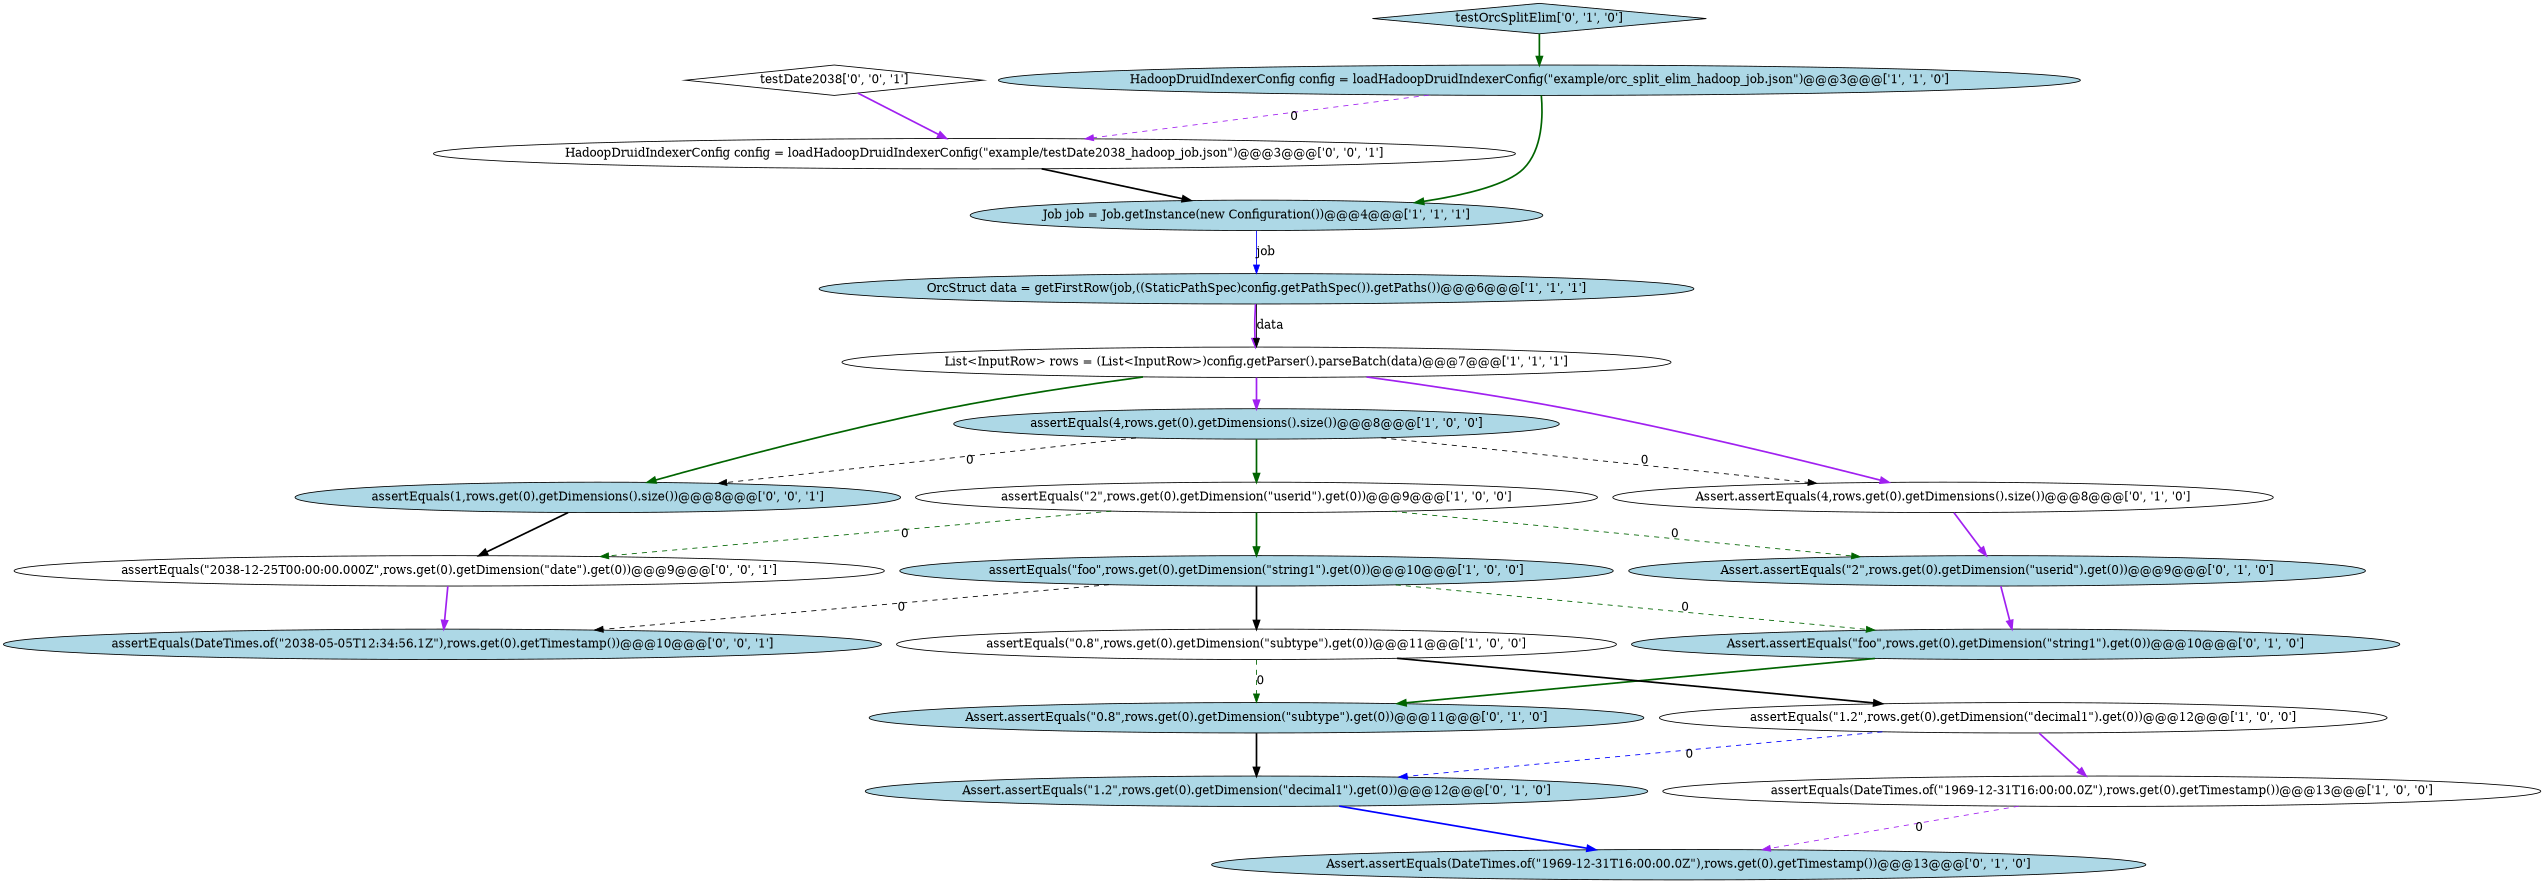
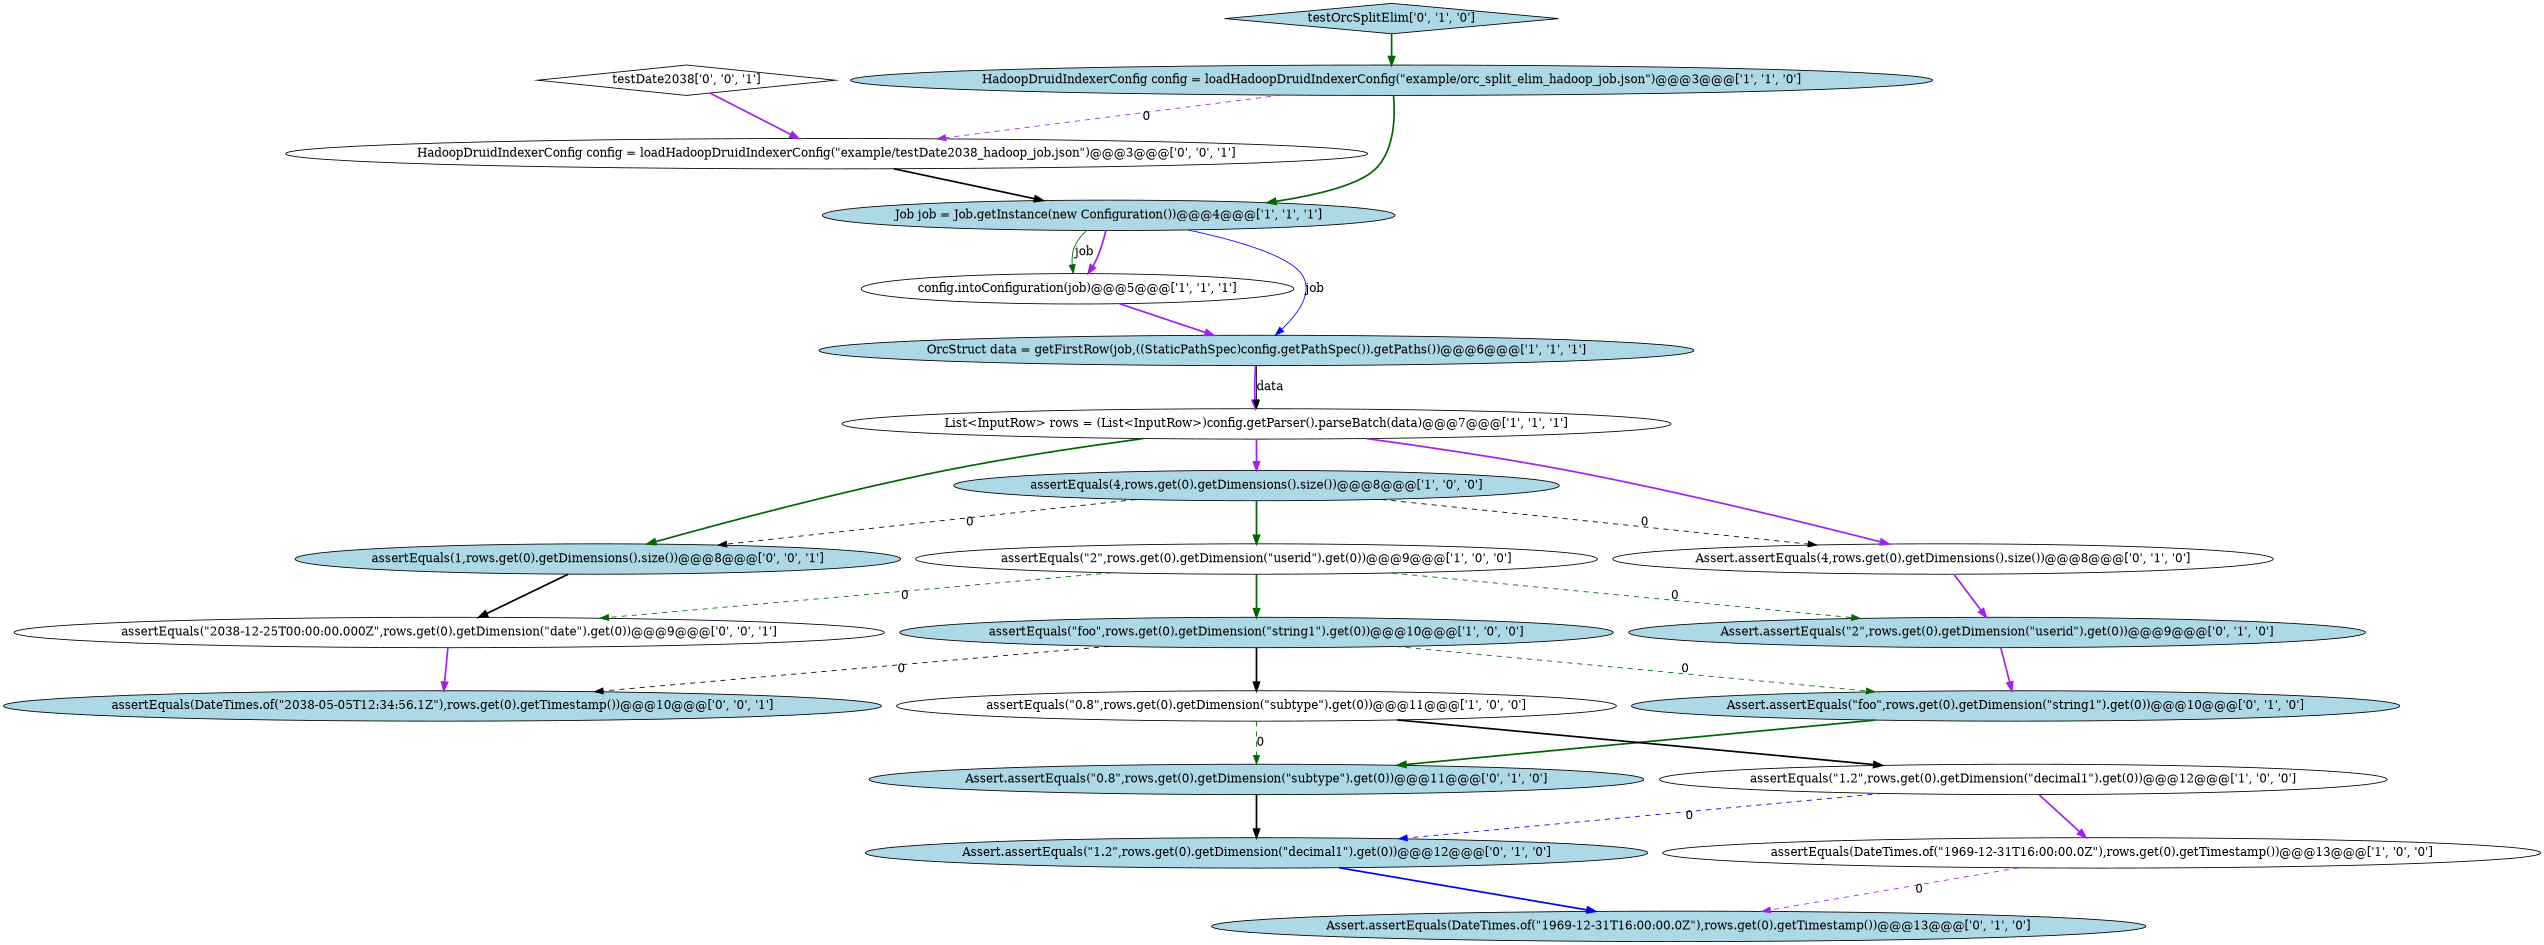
node "config.intoConfiguration(job)@@@5@@@['1', '1', '1']": added
